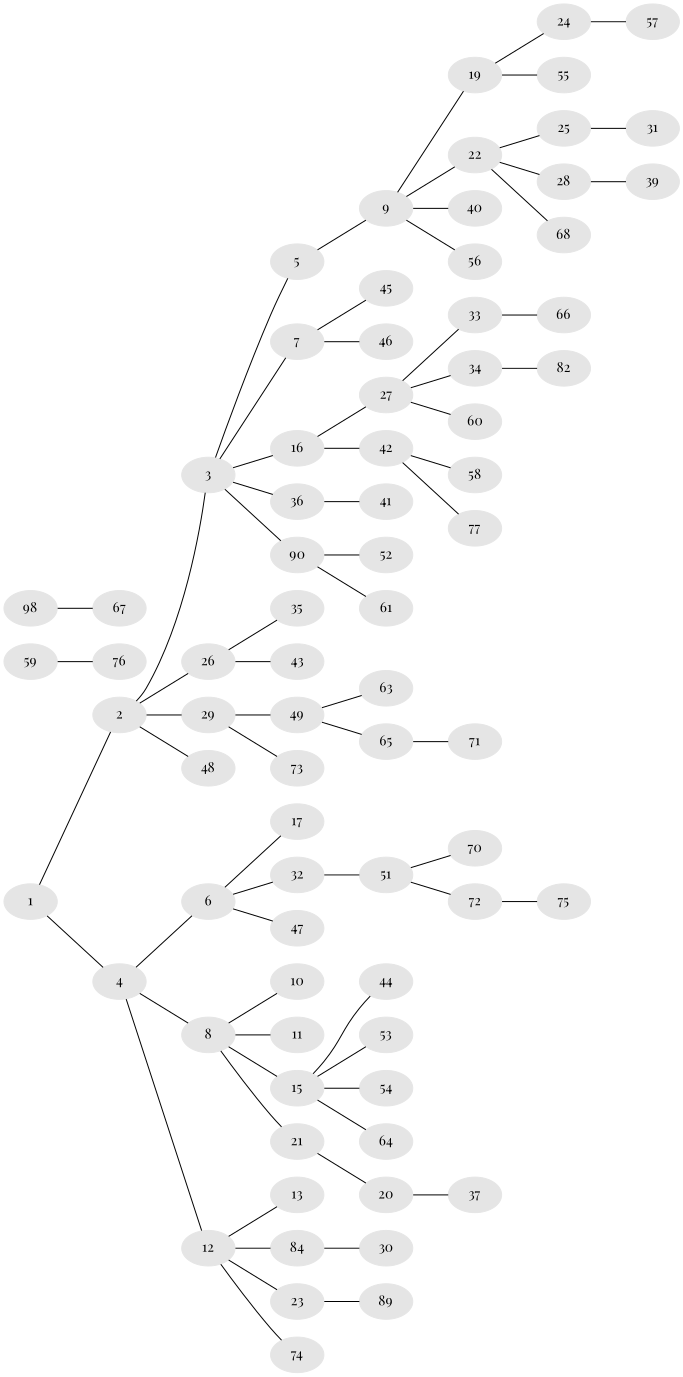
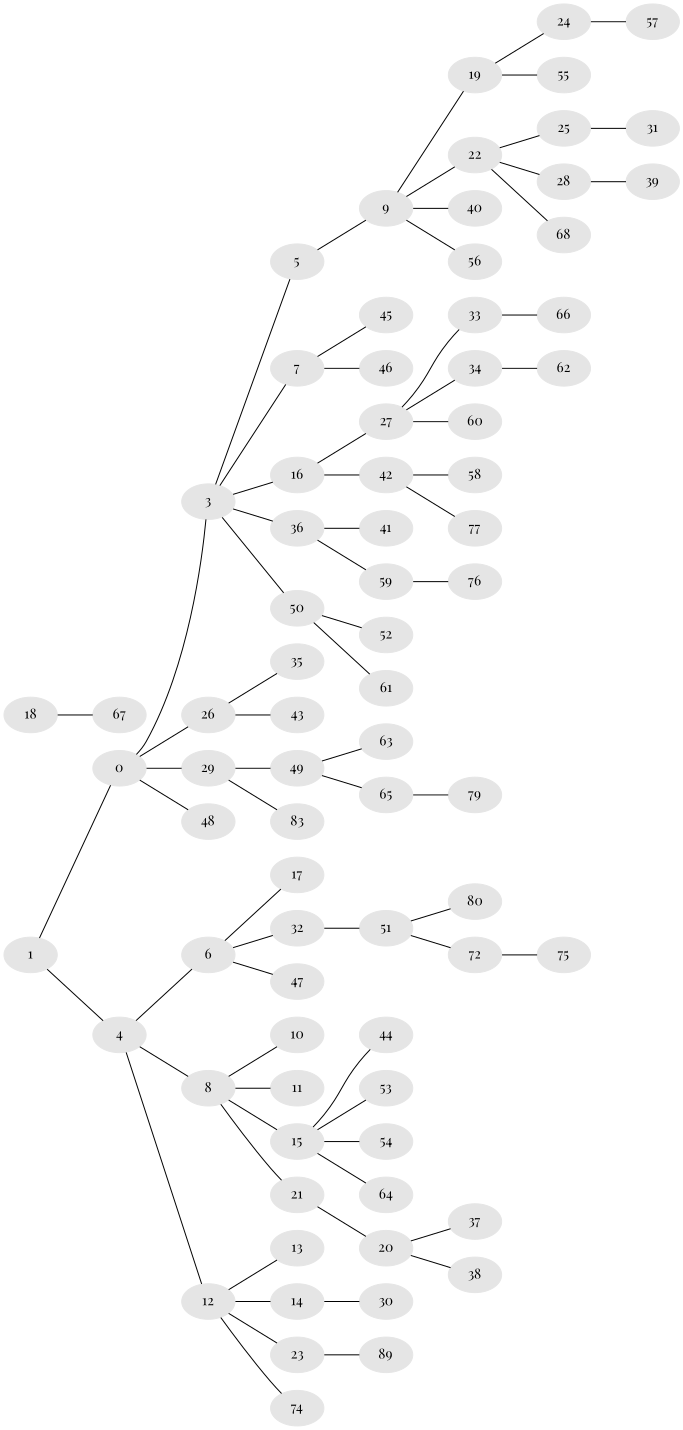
node "82": label "82" -> "62"
node "90": label "90" -> "50"
edge "36" -- "59": added
node "98": label "98" -> "18"
node "2": label "2" -> "0"
node "71": label "71" -> "79"
node "73": label "73" -> "83"
node "70": label "70" -> "80"
node "84": label "84" -> "14"
node "38": added
